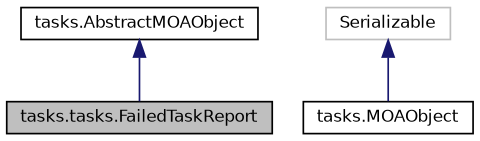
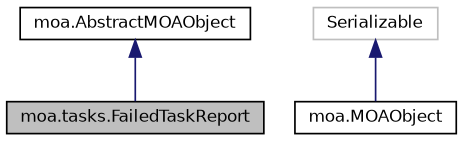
node "tasks.AbstractMOAObject": label "tasks.AbstractMOAObject" -> "moa.AbstractMOAObject"
node "tasks.tasks.FailedTaskReport": label "tasks.tasks.FailedTaskReport" -> "moa.tasks.FailedTaskReport"
node "tasks.MOAObject": label "tasks.MOAObject" -> "moa.MOAObject"
